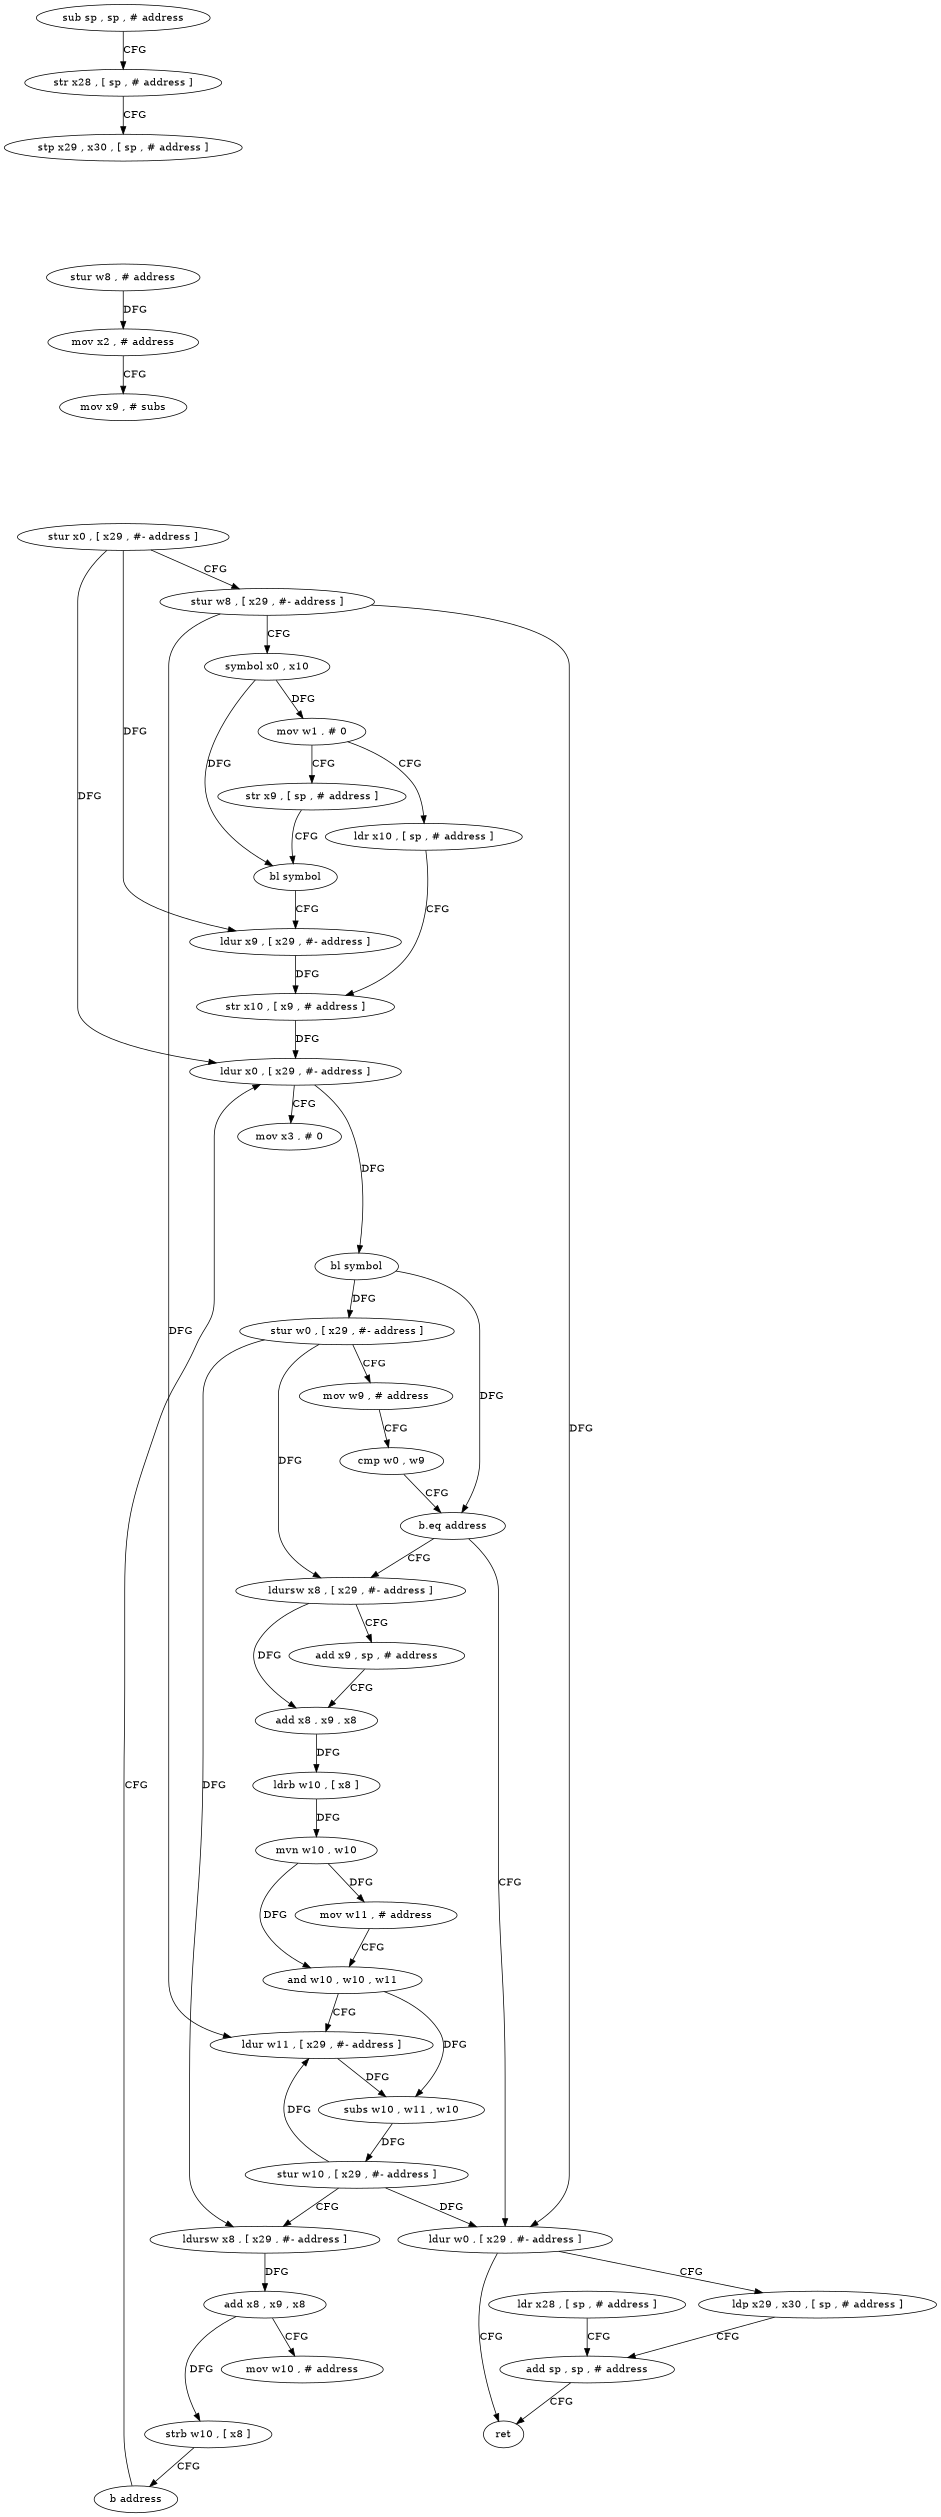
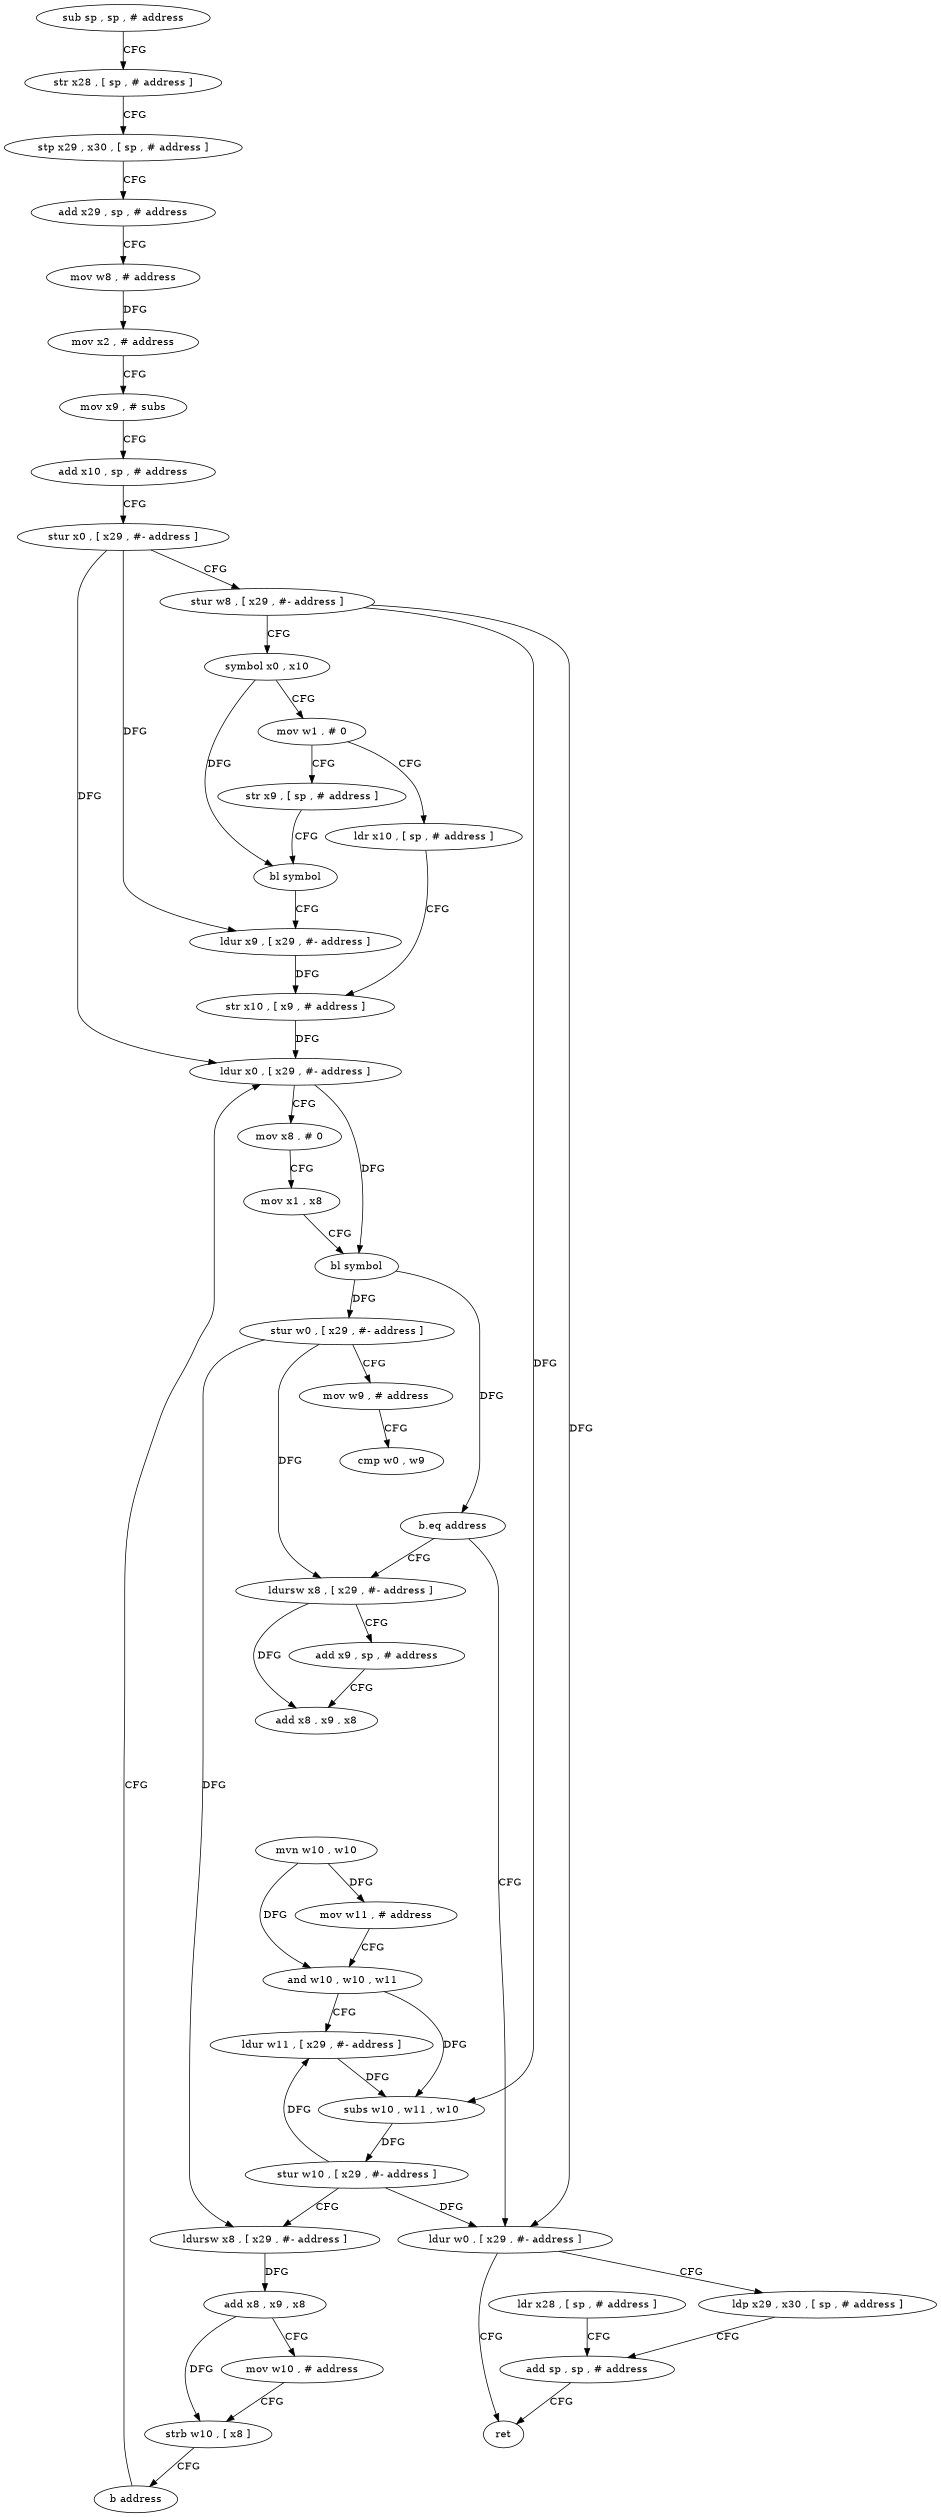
node "add x29 , sp , # address": added
node "stur w8 , # address": label "stur w8 , # address" -> "mov w8 , # address"
node "add x10 , sp , # address": added
edge "symbol x0 , x10" -> "mov w1 , # 0": label "DFG" -> "CFG"
node "mov x3 , # 0": label "mov x3 , # 0" -> "mov x8 , # 0"
node "mov x1 , x8": added
edge "stur w8 , [ x29 , #- address ]" -> "ldur w11 , [ x29 , #- address ]": now "stur w8 , [ x29 , #- address ]" -> "subs w10 , w11 , w10"
edge "cmp w0 , w9" -> "b.eq address": removed, label "CFG"
node "ldrb w10 , [ x8 ]": removed
edge "mov w10 , # address" -> "strb w10 , [ x8 ]": added, label "CFG"
